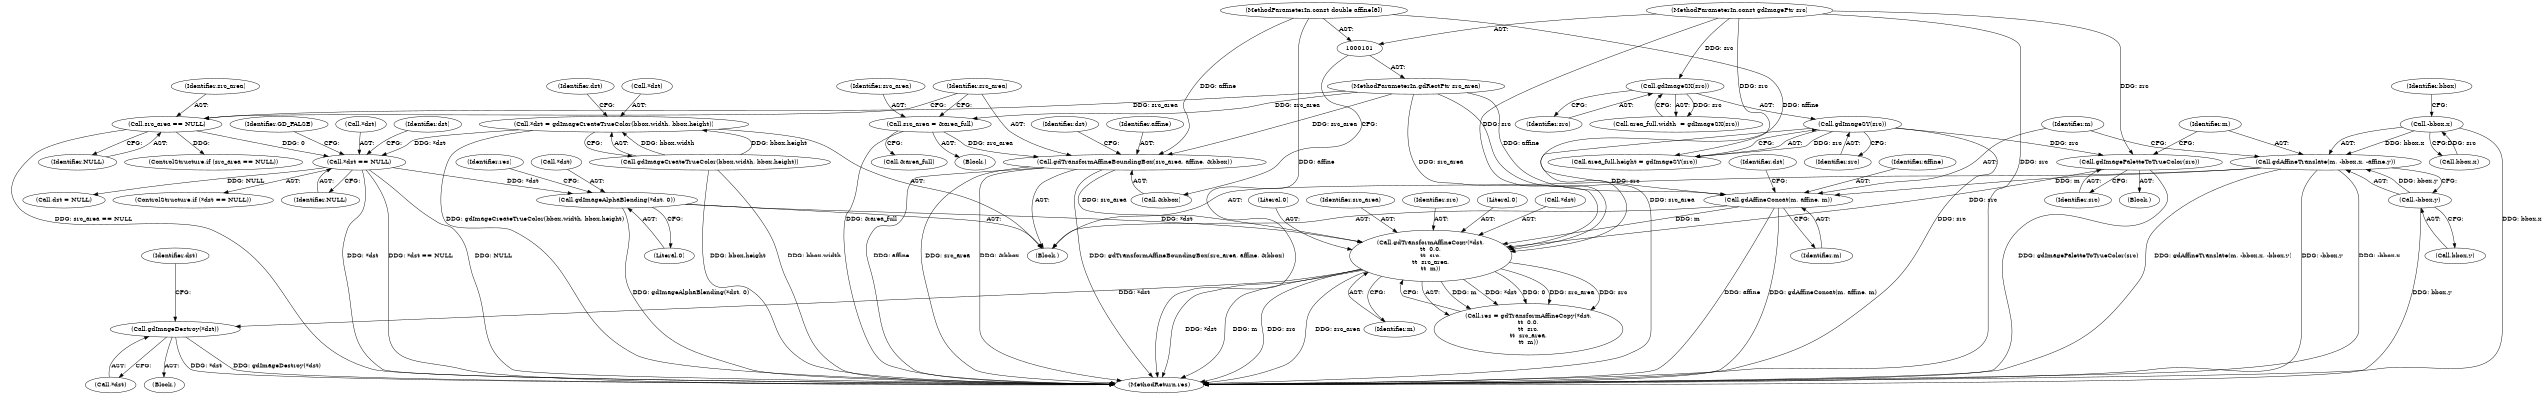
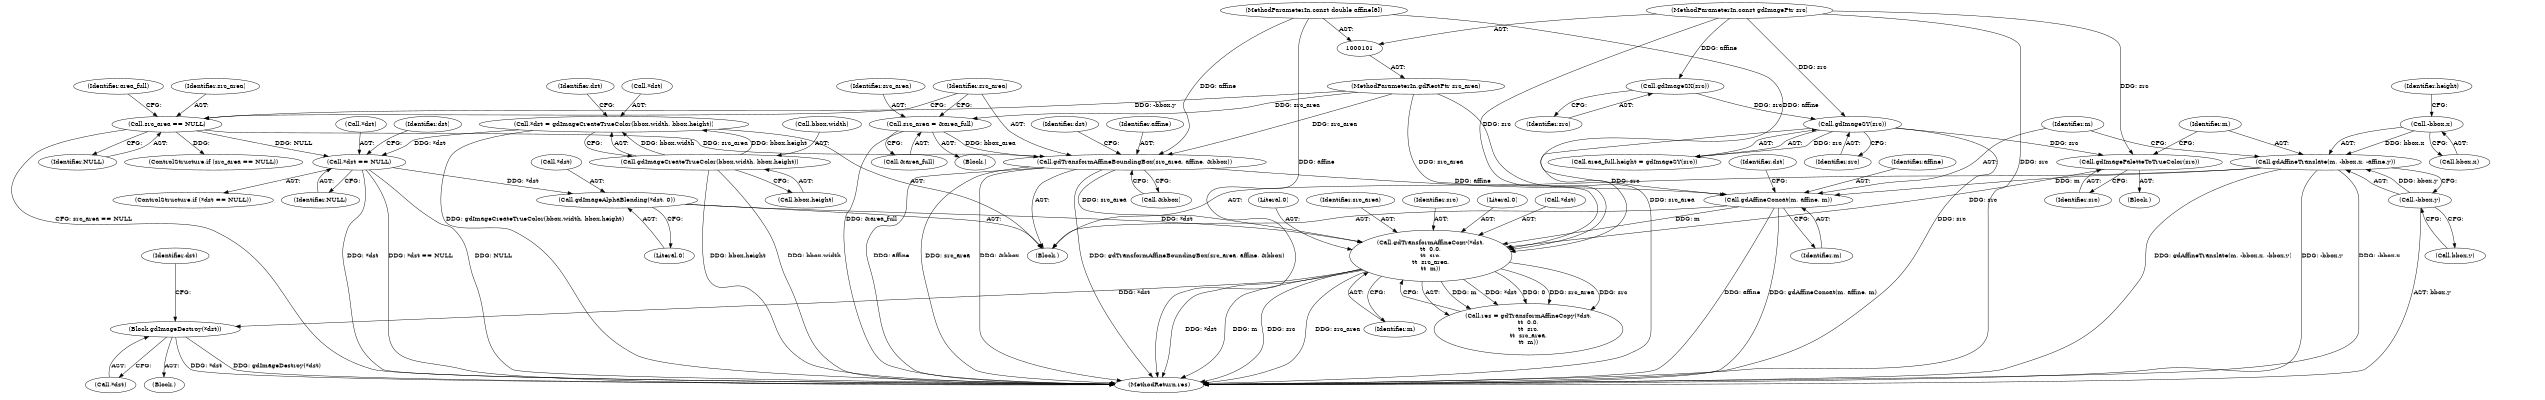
edge "(MethodParameterIn,const gdImagePtr src)" -> "(Call,gdImageSX(src))": label "DDG: src" -> "DDG: affine"
node "(Identifier,area_full)": added
node "(Identifier,bbox)": label "(Identifier,bbox)" -> "(Identifier,height)"
edge "(MethodParameterIn,gdRectPtr src_area)" -> "(Call,src_area == NULL)": label "DDG: src_area" -> "DDG: -bbox.y"
edge "(Call,gdImageSX(src))" -> "(Call,gdImageSY(src))": label "AST: " -> "DDG: src"
edge "(MethodParameterIn,const gdImagePtr src)" -> "(Call,area_full.height = gdImageSY(src))": now "(MethodParameterIn,const gdImagePtr src)" -> "(Call,gdImageSY(src))"
node "(Identifier,GD_FALSE)": removed
node "(Call,bbox.width)": added
node "(Call,area_full.width  = gdImageSX(src))": removed
edge "(Call,src_area == NULL)" -> "(Call,gdTransformAffineBoundingBox(src_area, affine, &bbox))": added, label "DDG: src_area"
edge "(Call,src_area == NULL)" -> "(Call,*dst == NULL)": label "DDG: 0" -> "DDG: NULL"
edge "(Call,src_area = &area_full)" -> "(Call,gdTransformAffineBoundingBox(src_area, affine, &bbox))": label "DDG: src_area" -> "DDG: bbox_area"
edge "(Call,area_full.height = gdImageSY(src))" -> "(Call,gdImageSY(src))": label "CFG: " -> "AST: "
edge "(Call,bbox.x)" -> "(Call,-bbox.x)": label "DDG: src" -> "AST: "
edge "(Call,&area_full)" -> "(Call,src_area = &area_full)": added, label "AST:"
edge "1000101" -> "(Call,&bbox)": now "(Call,gdTransformAffineBoundingBox(src_area, affine, &bbox))" -> "(Call,&bbox)"
node "(Identifier,res)": removed
edge "(MethodParameterIn,gdRectPtr src_area)" -> "(Call,gdAffineConcat(m, affine, m))": now "(Call,gdTransformAffineBoundingBox(src_area, affine, &bbox))" -> "(Call,gdAffineConcat(m, affine, m))"
edge "(Call,&bbox)" -> "(Call,gdTransformAffineBoundingBox(src_area, affine, &bbox))": label "AST: " -> "CFG: "
node "(Call,dst = NULL)": removed
node "(Call,bbox.height)": added
edge "(Call,src_area == NULL)" -> "(MethodReturn,res)": label "DDG: src_area == NULL" -> "CFG: src_area == NULL"
edge "(Call,bbox.y)" -> "(Call,-bbox.y)": label "AST: " -> "CFG: "
edge "(Call,-bbox.y)" -> "(MethodReturn,res)": label "DDG: bbox.y" -> "AST: bbox.y"
node "(Call,gdImageDestroy(*dst))": label "(Call,gdImageDestroy(*dst))" -> "(Block,gdImageDestroy(*dst))"
edge "(Call,gdImagePaletteToTrueColor(src))" -> "(MethodReturn,res)": removed, label "DDG: gdImagePaletteToTrueColor(src)"
edge "(Call,gdImageAlphaBlending(*dst, 0))" -> "(MethodReturn,res)": removed, label "DDG: gdImageAlphaBlending(*dst, 0)"
edge "(Call,-bbox.x)" -> "(MethodReturn,res)": removed, label "DDG: bbox.x"
